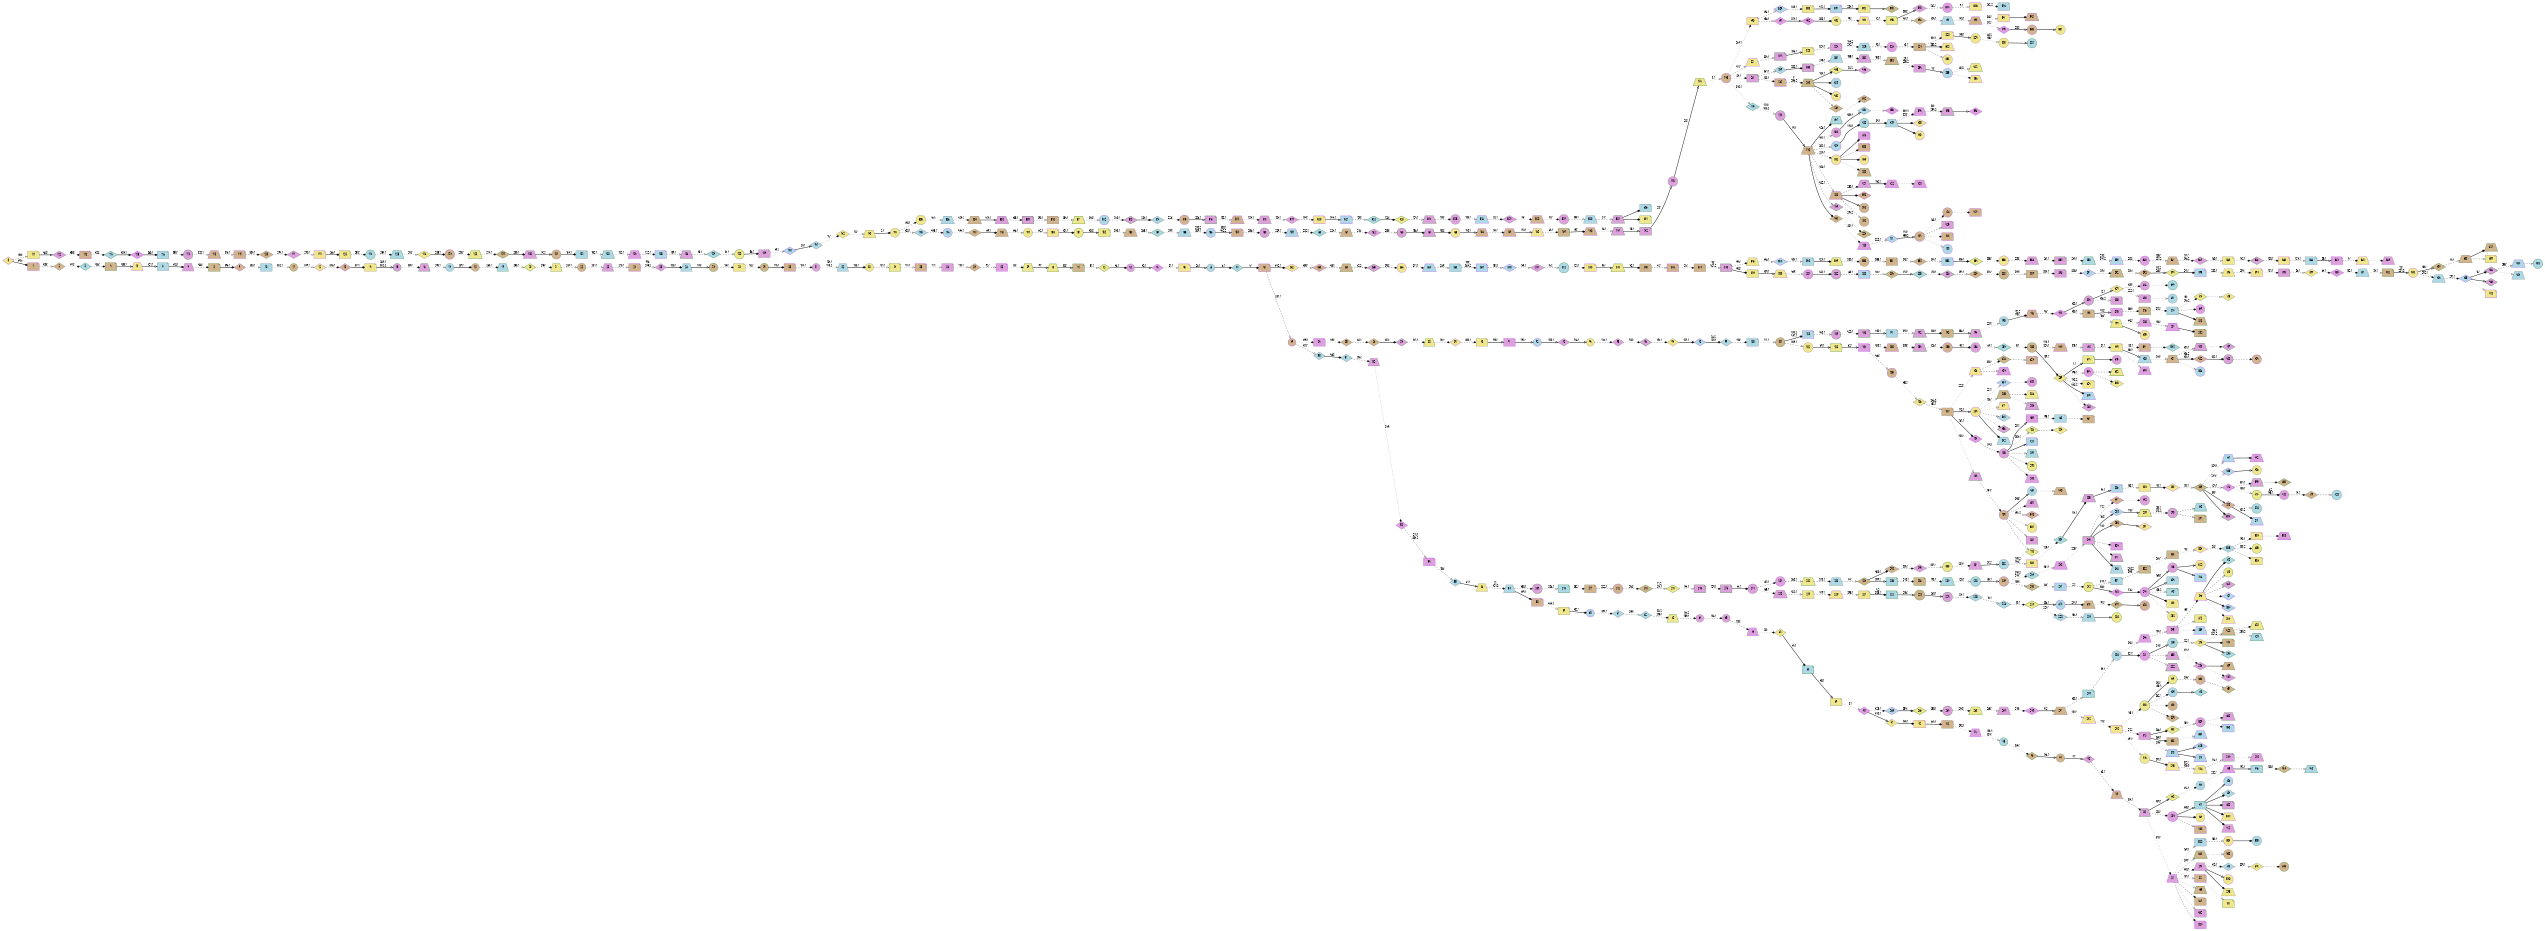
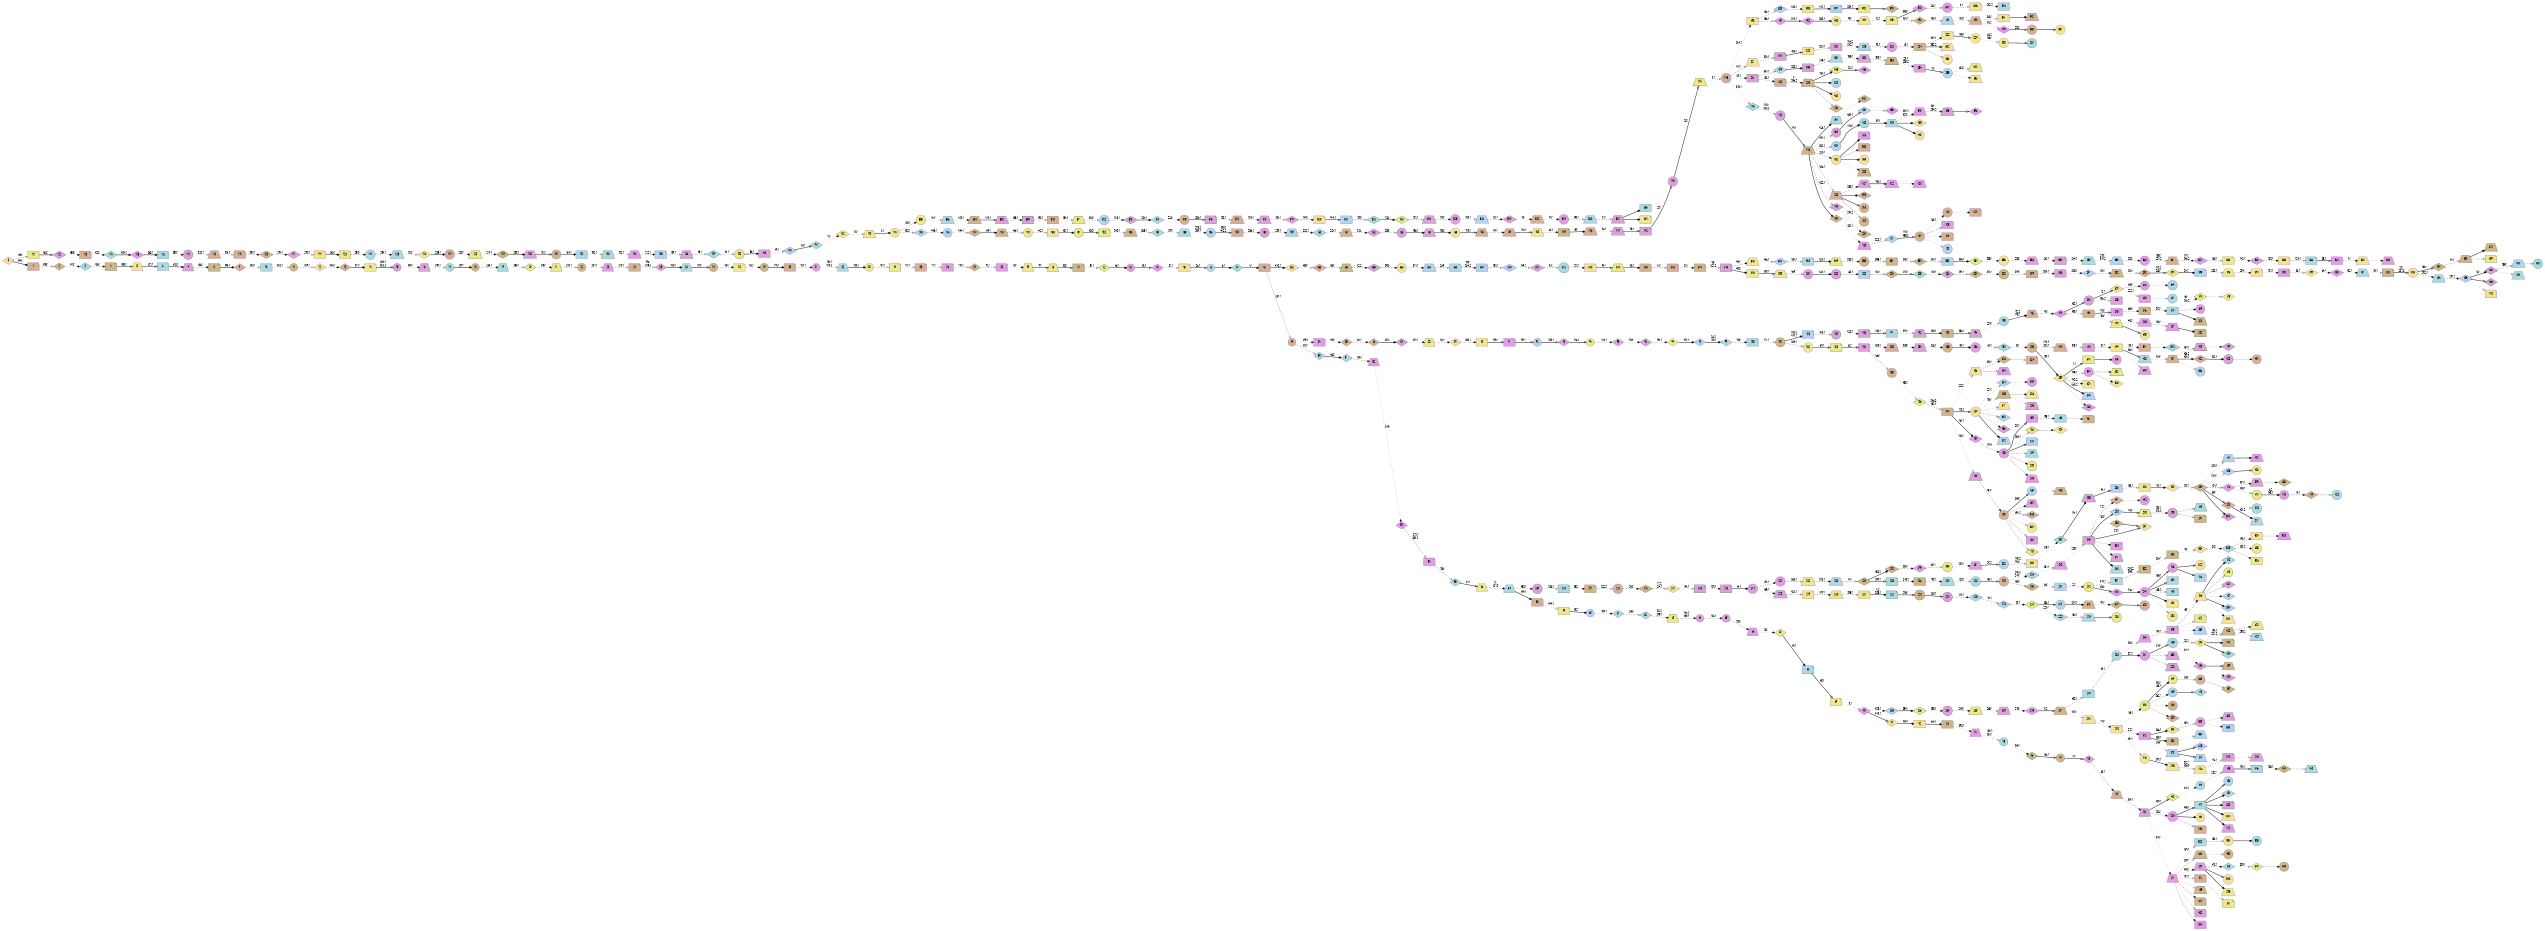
edge "249" -> "250": now "249" -> "251"
node "214": color darkgreen -> purple
